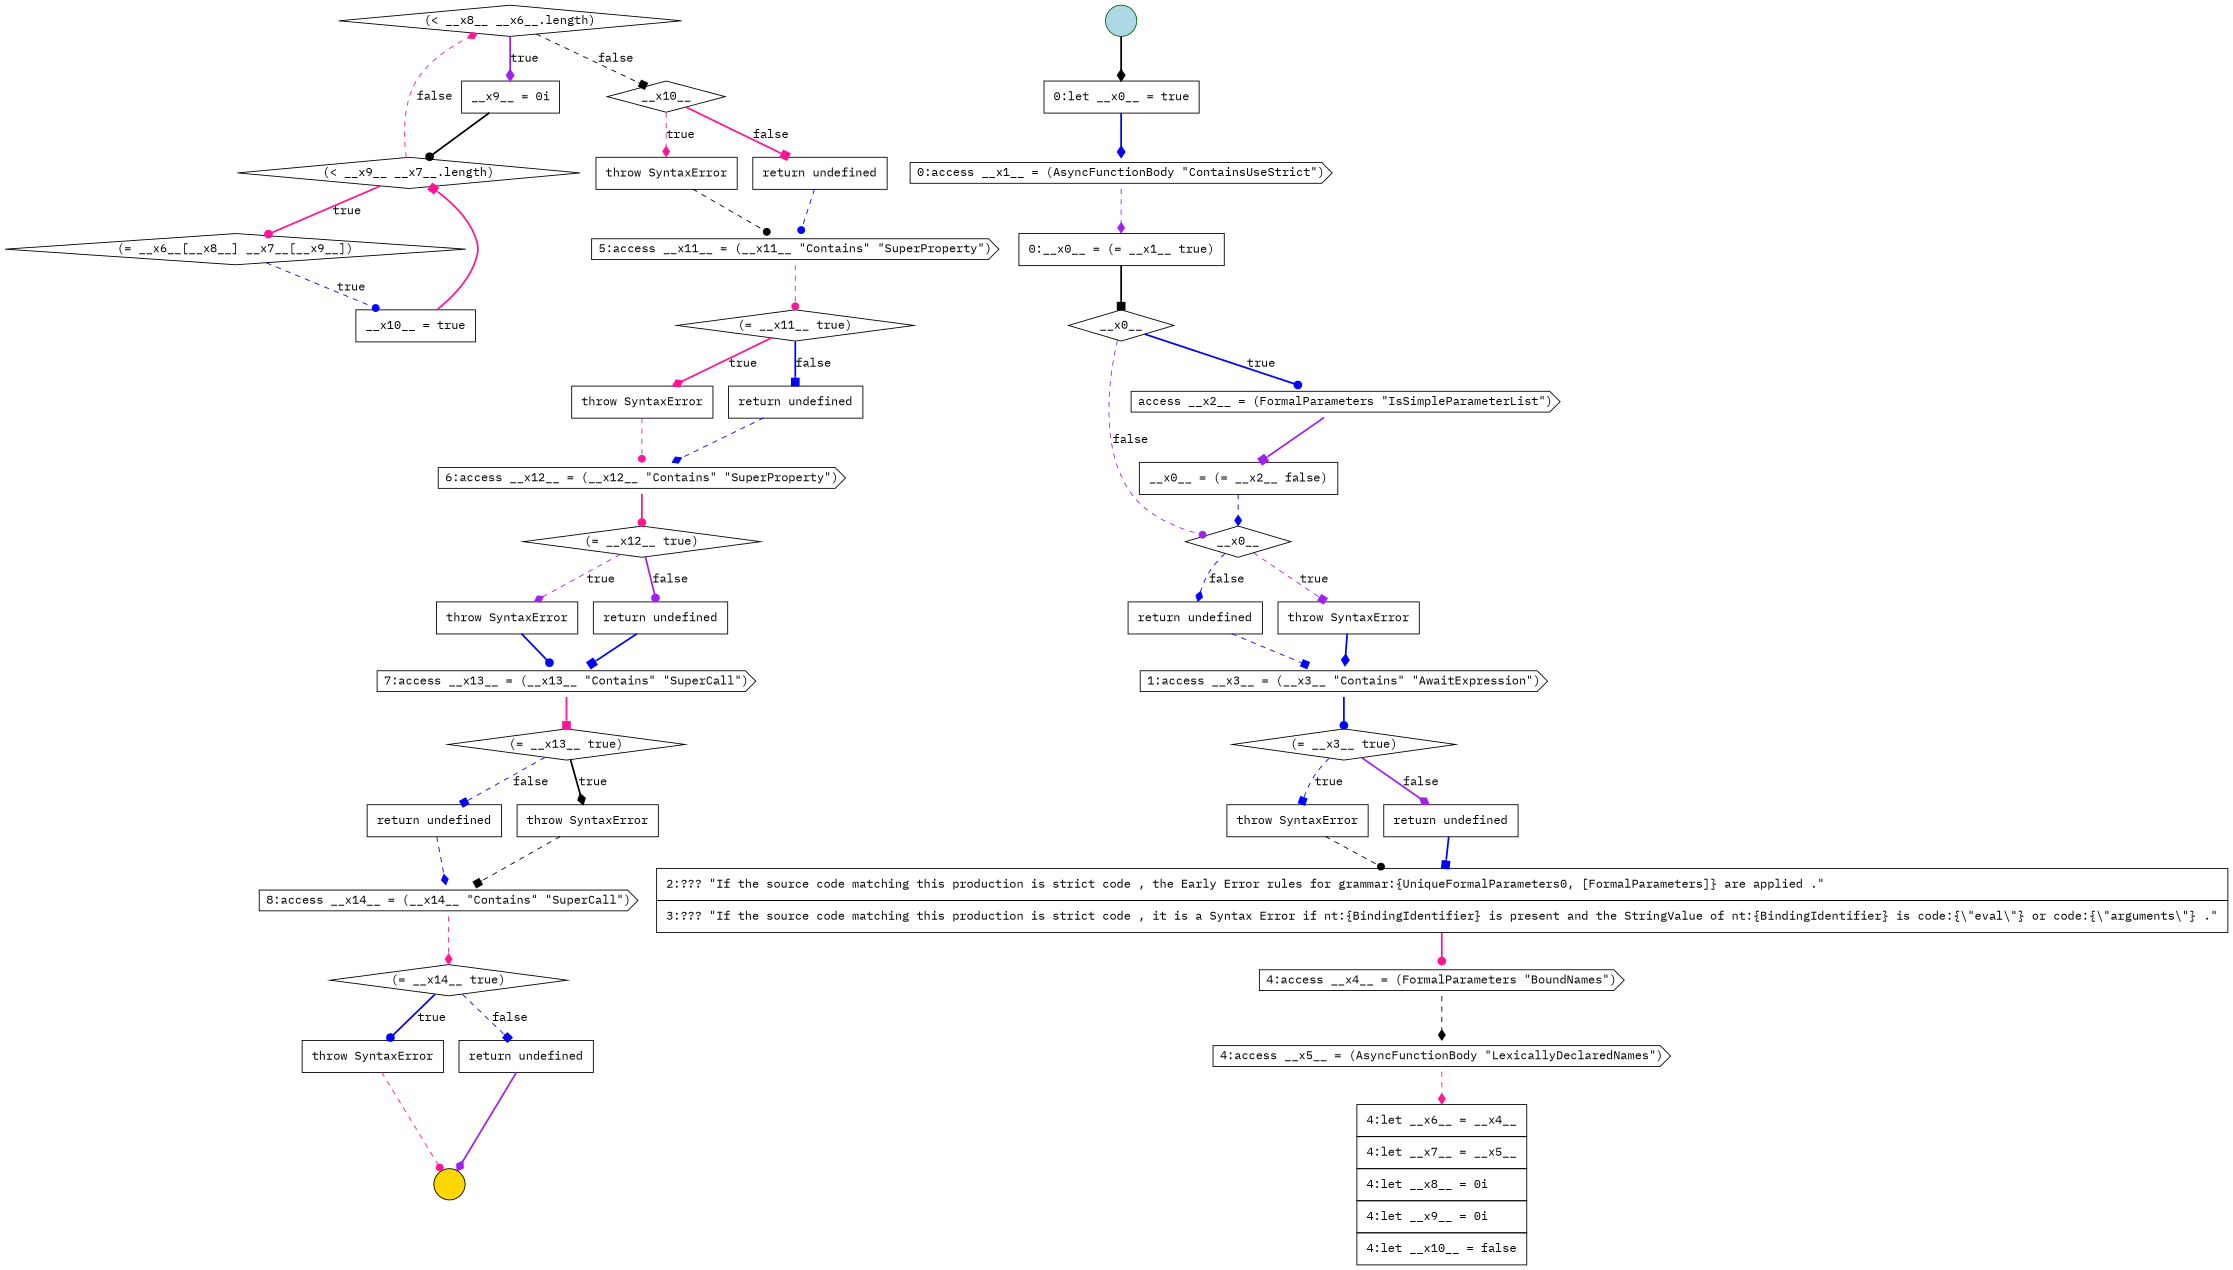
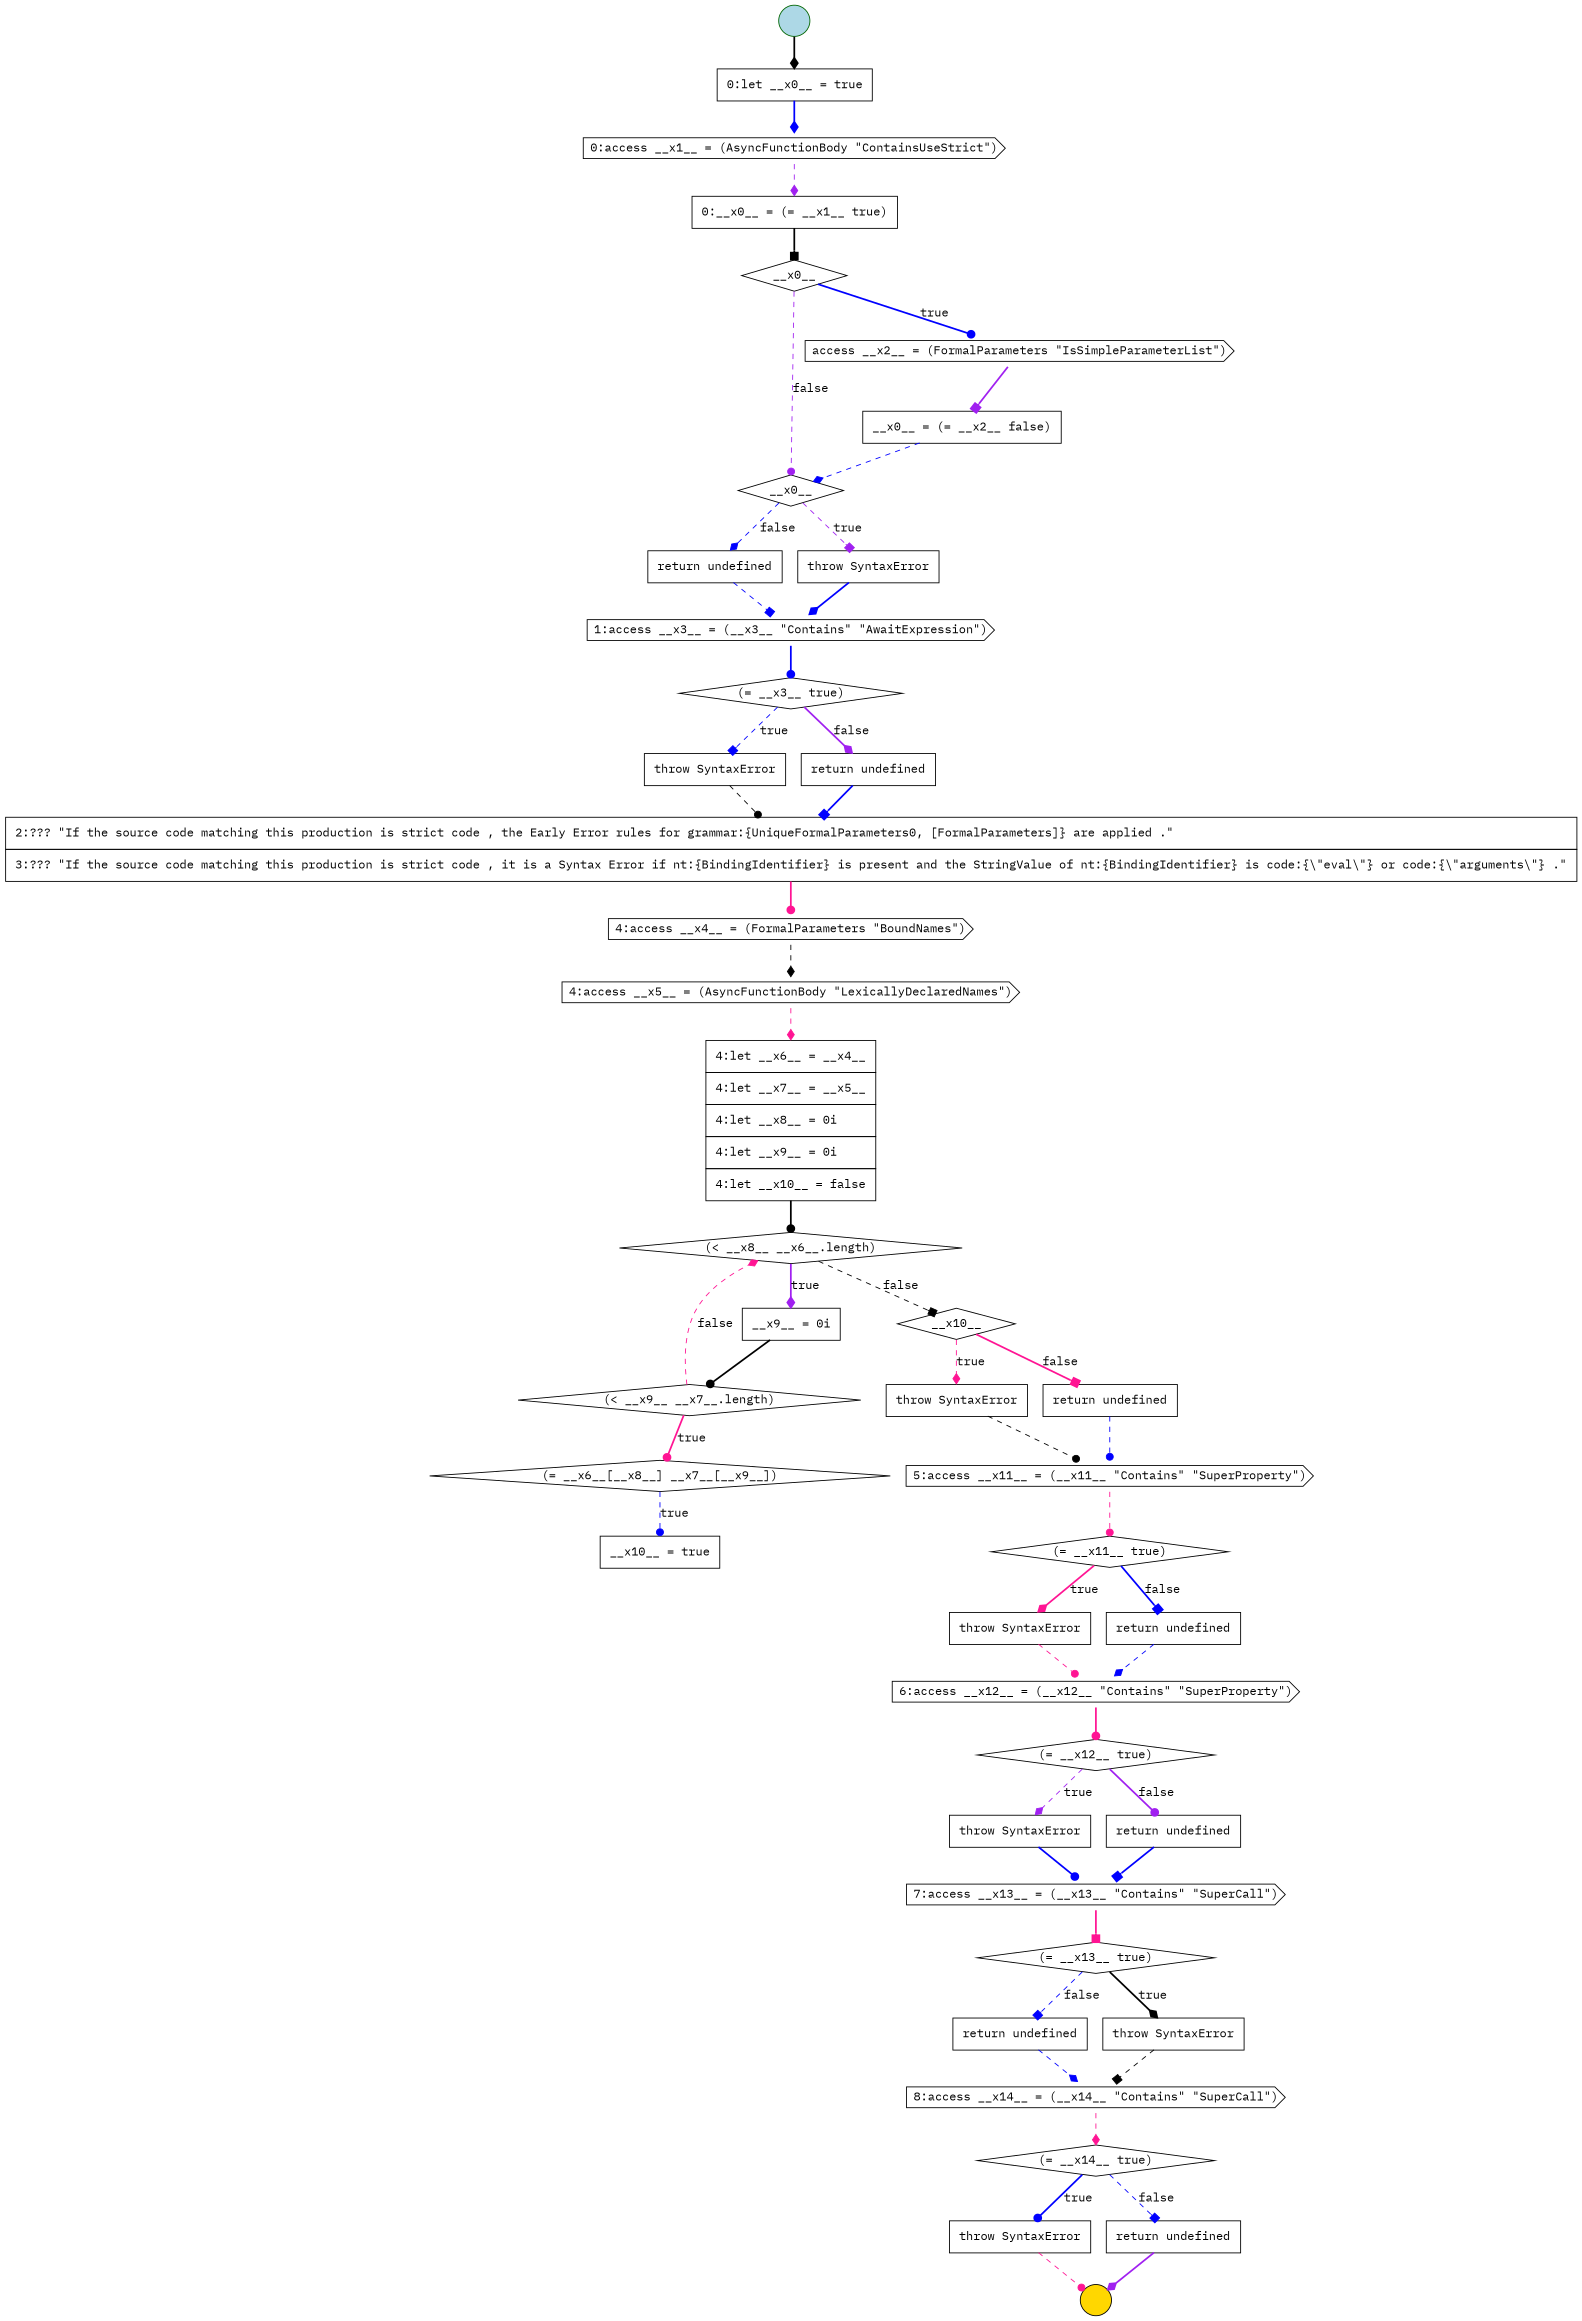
edge "__x10__ = true" -> "(< __x9__ __x7__.length)": removed
edge "4:let __x6__ = __x4__" -> "(< __x8__ __x6__.length)": added
